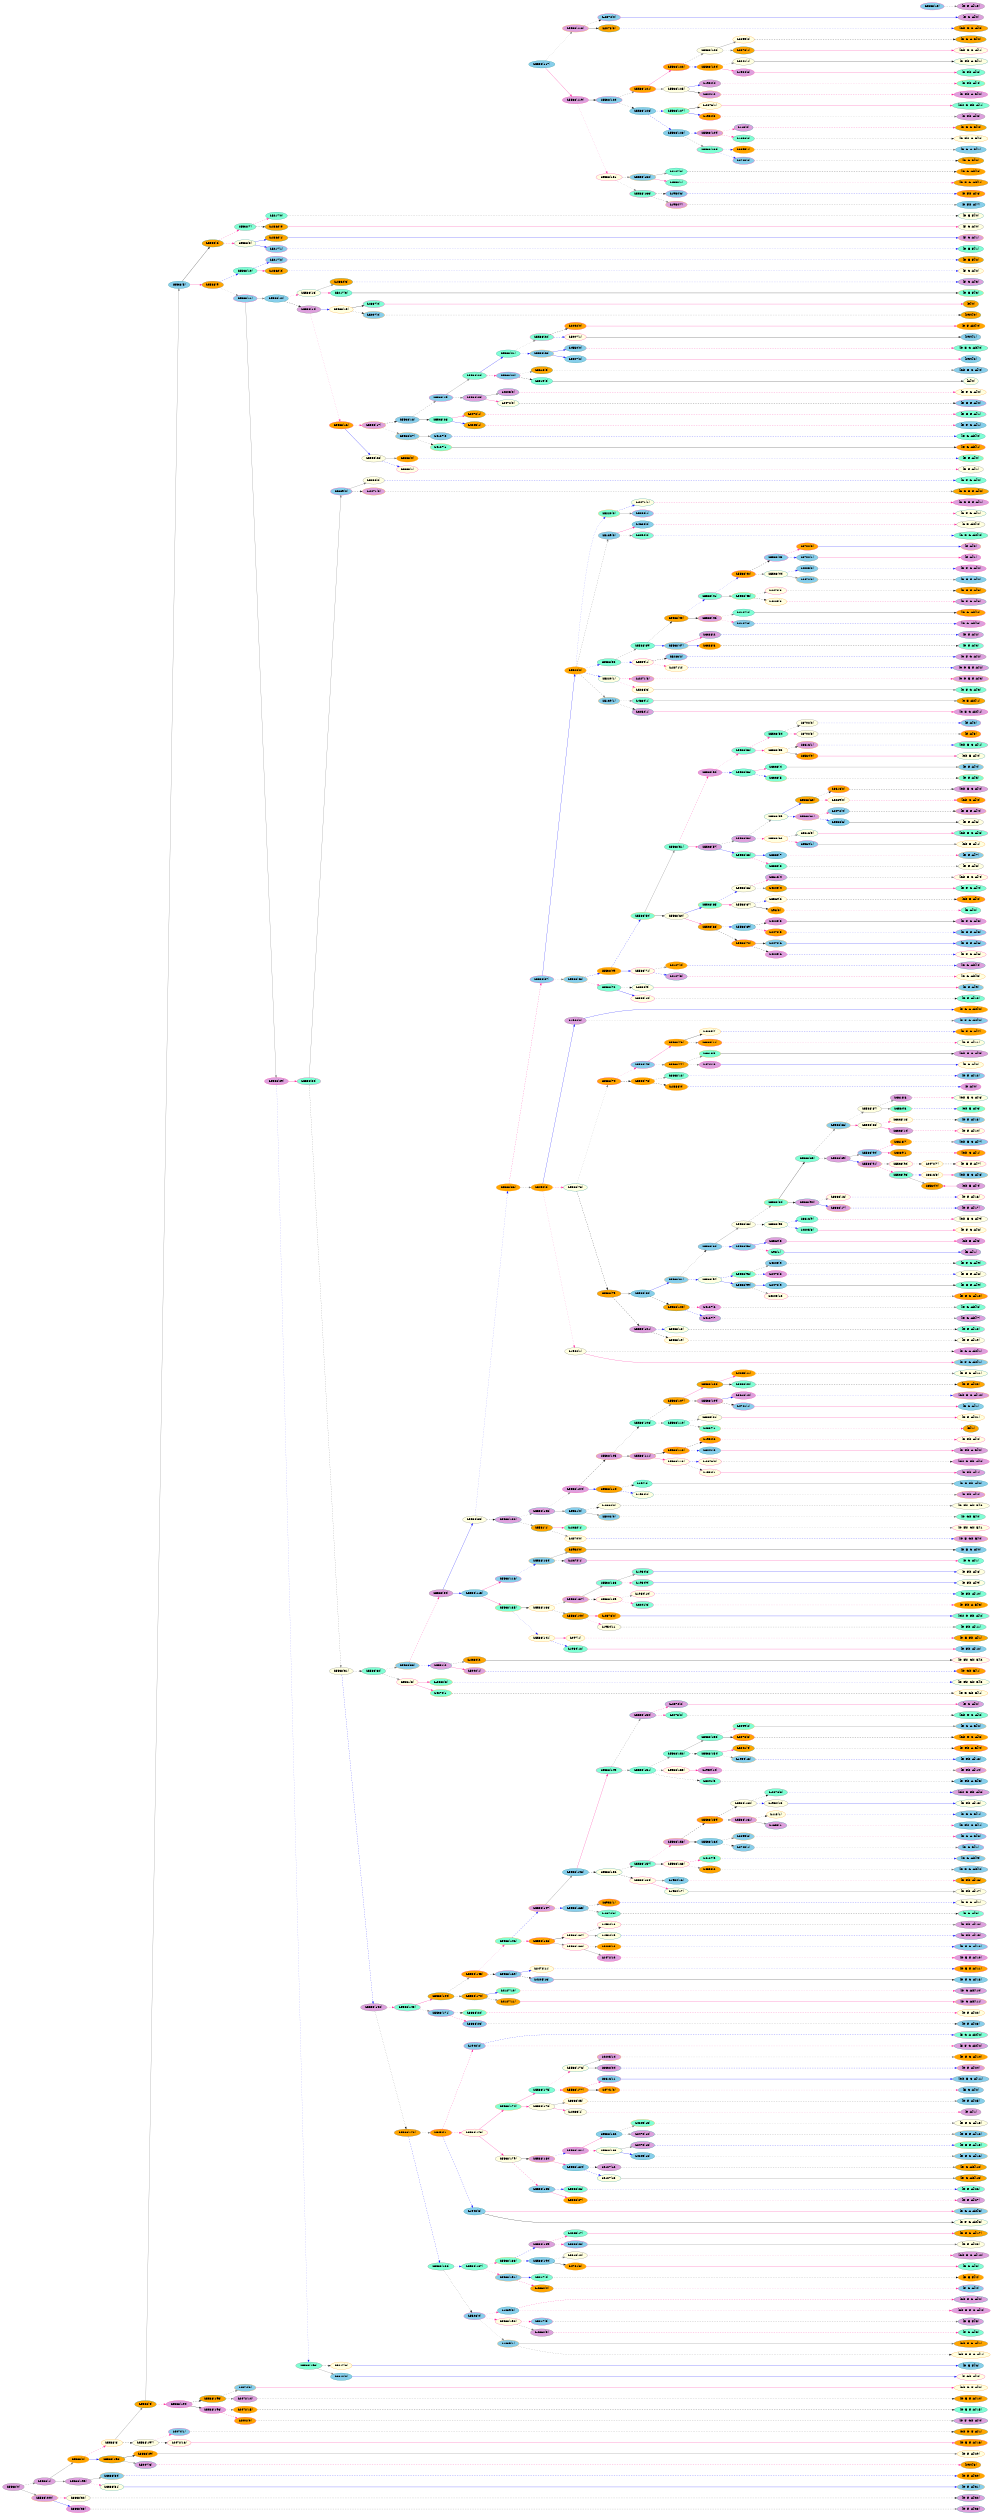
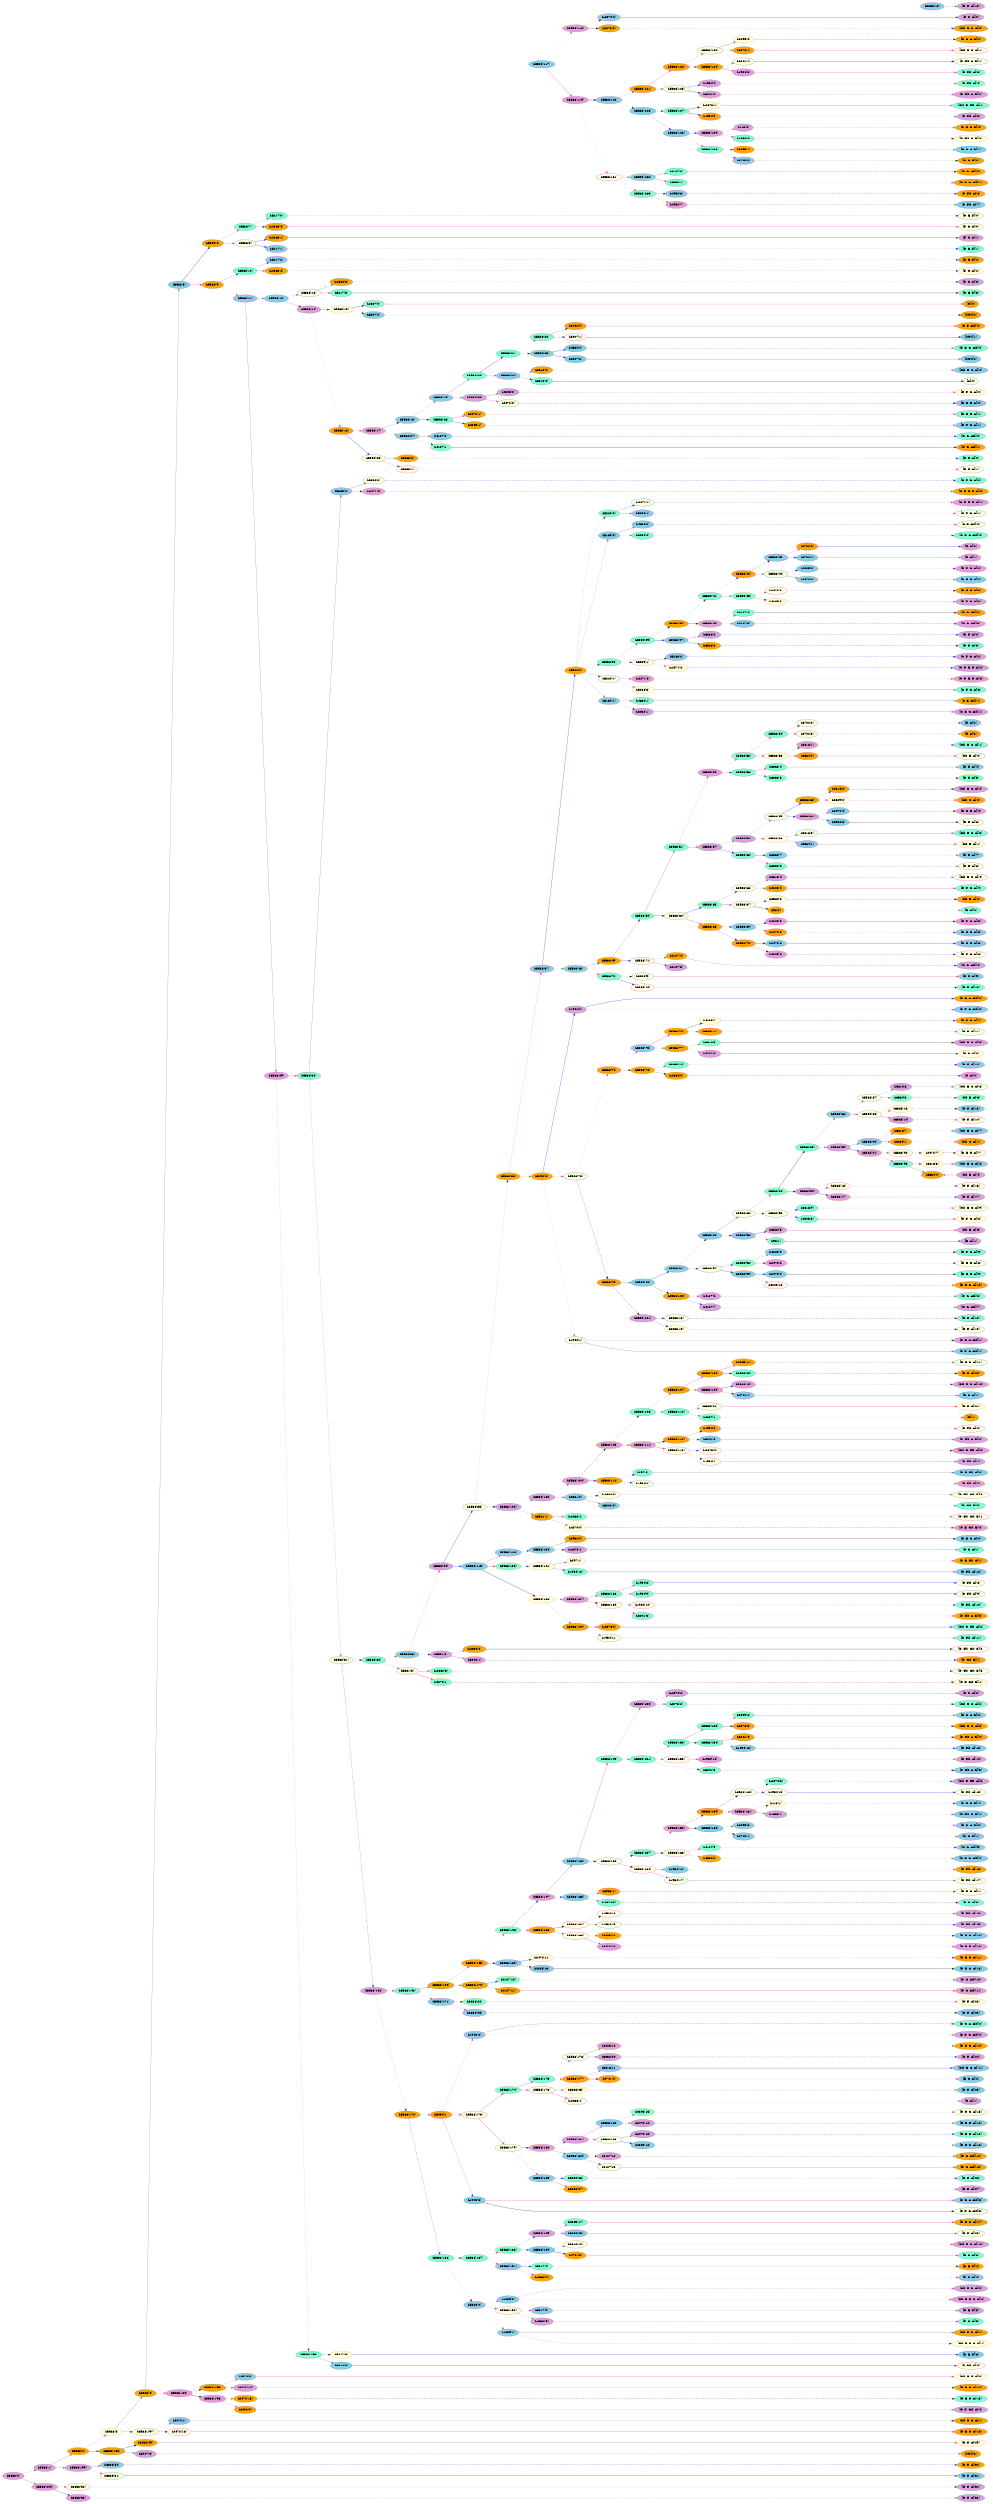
node "[D  G  Ais](5)": removed
edge "L5538(135)" -> "L5538(136)": now "L5538(115)" -> "L5538(136)"
edge "L2078(3)" -> "[Cis  D  G  A](3)": style dashed -> dotted
